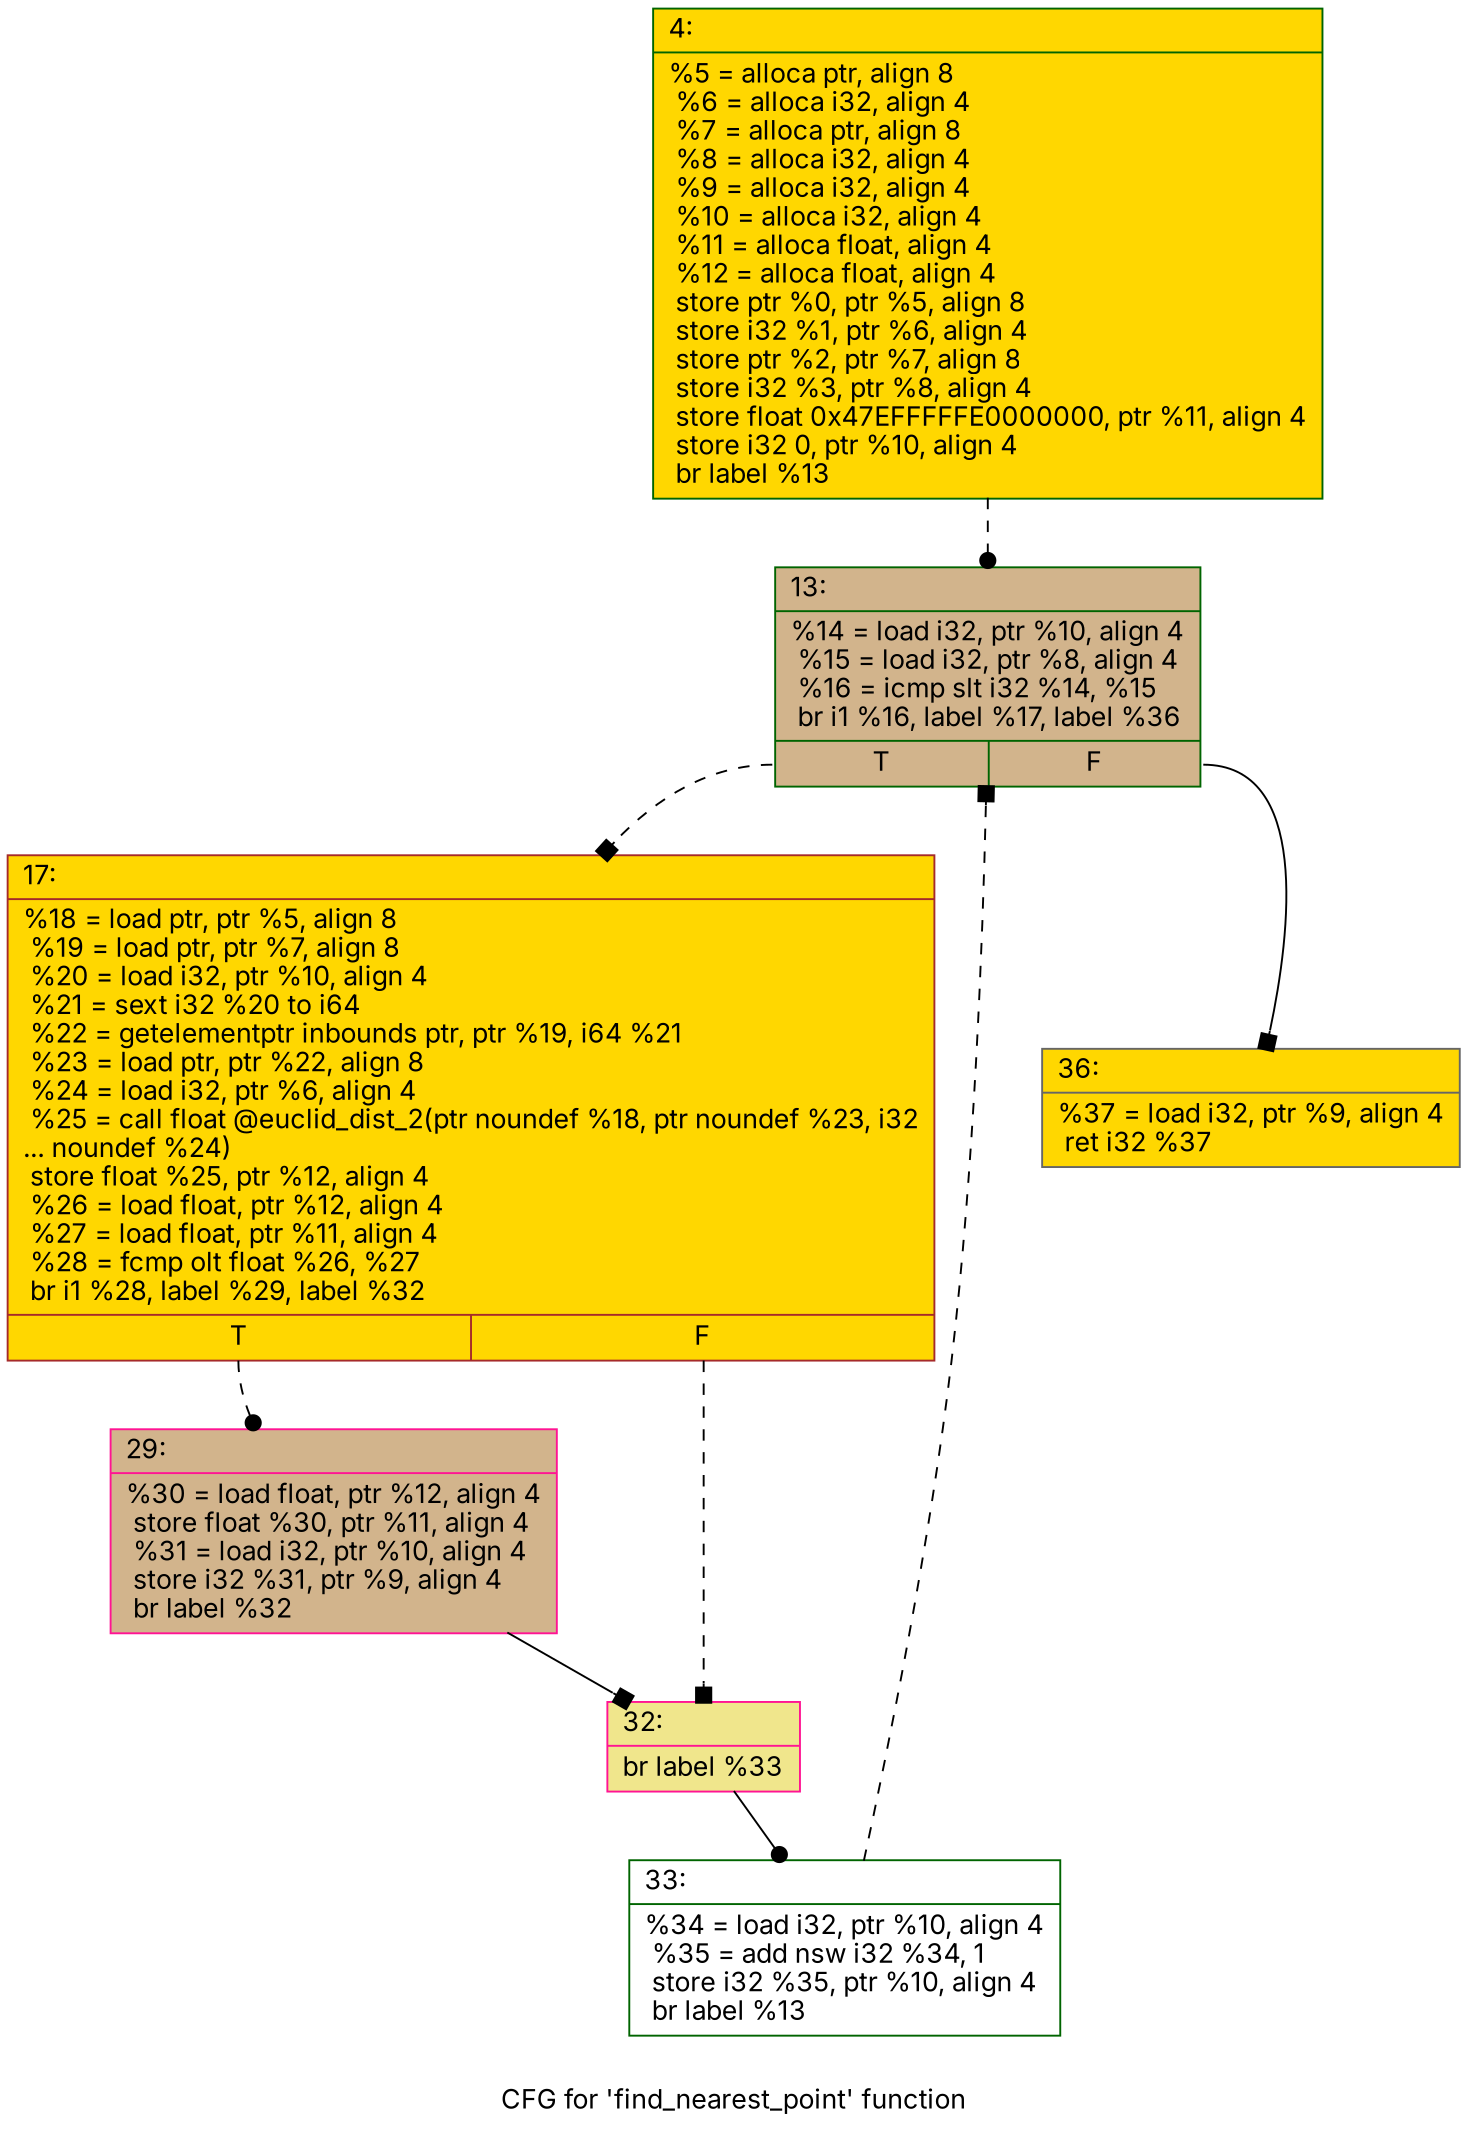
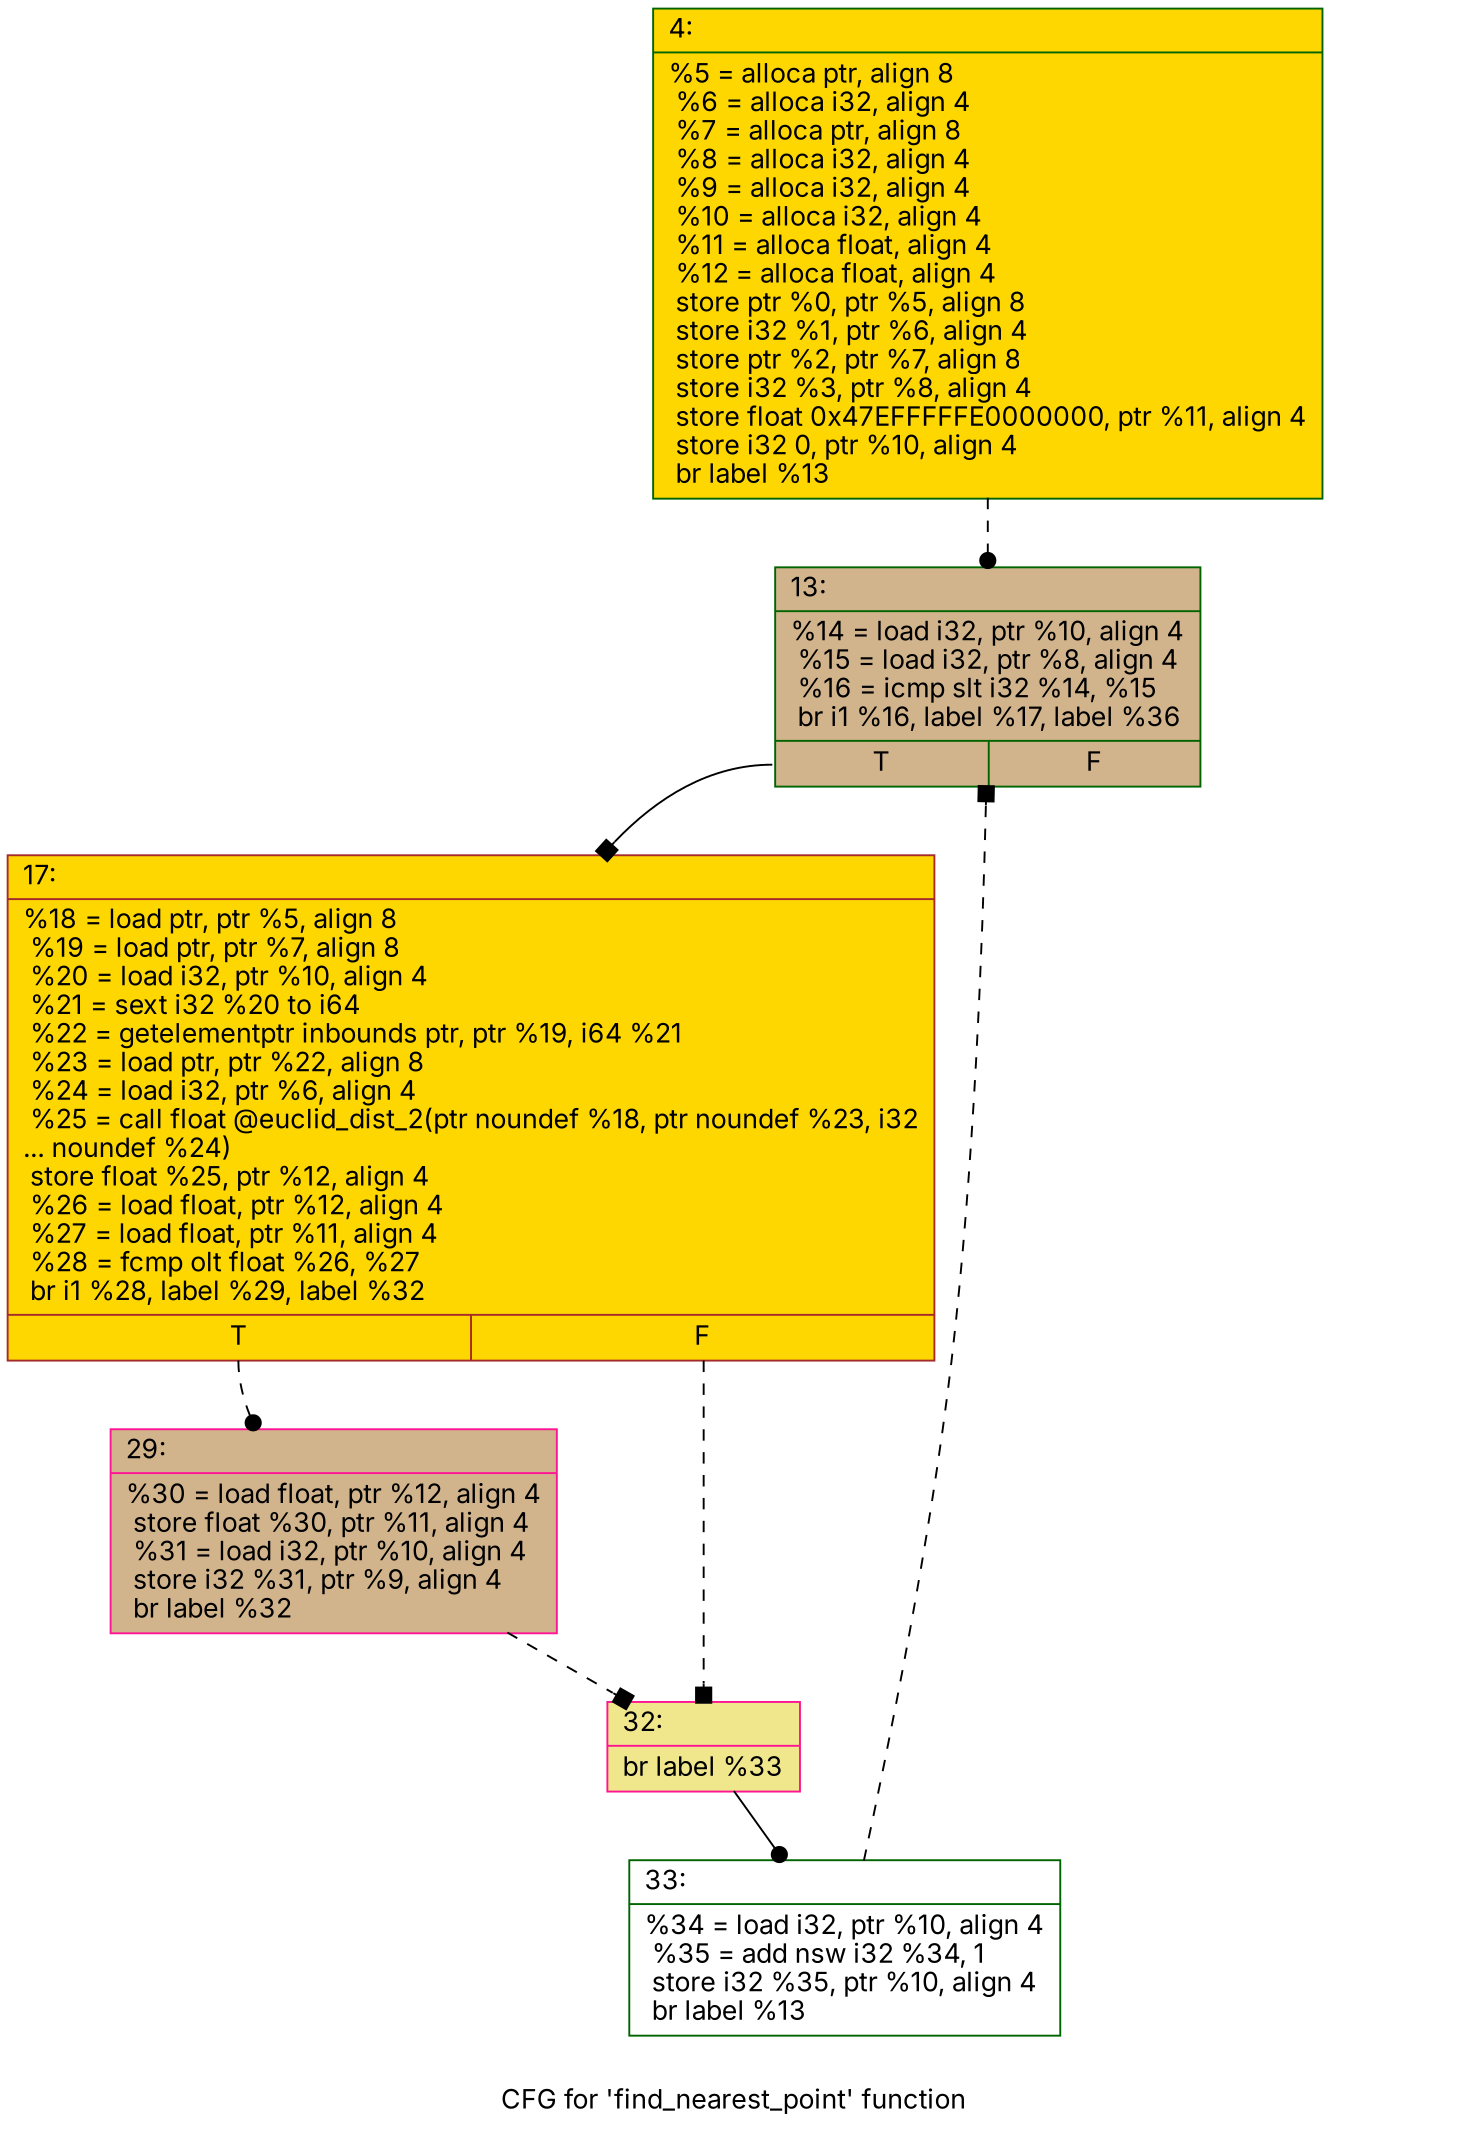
edge "13:" -> "17:": style dashed -> solid
node "36:": removed
edge "29:" -> "32:": style solid -> dashed
